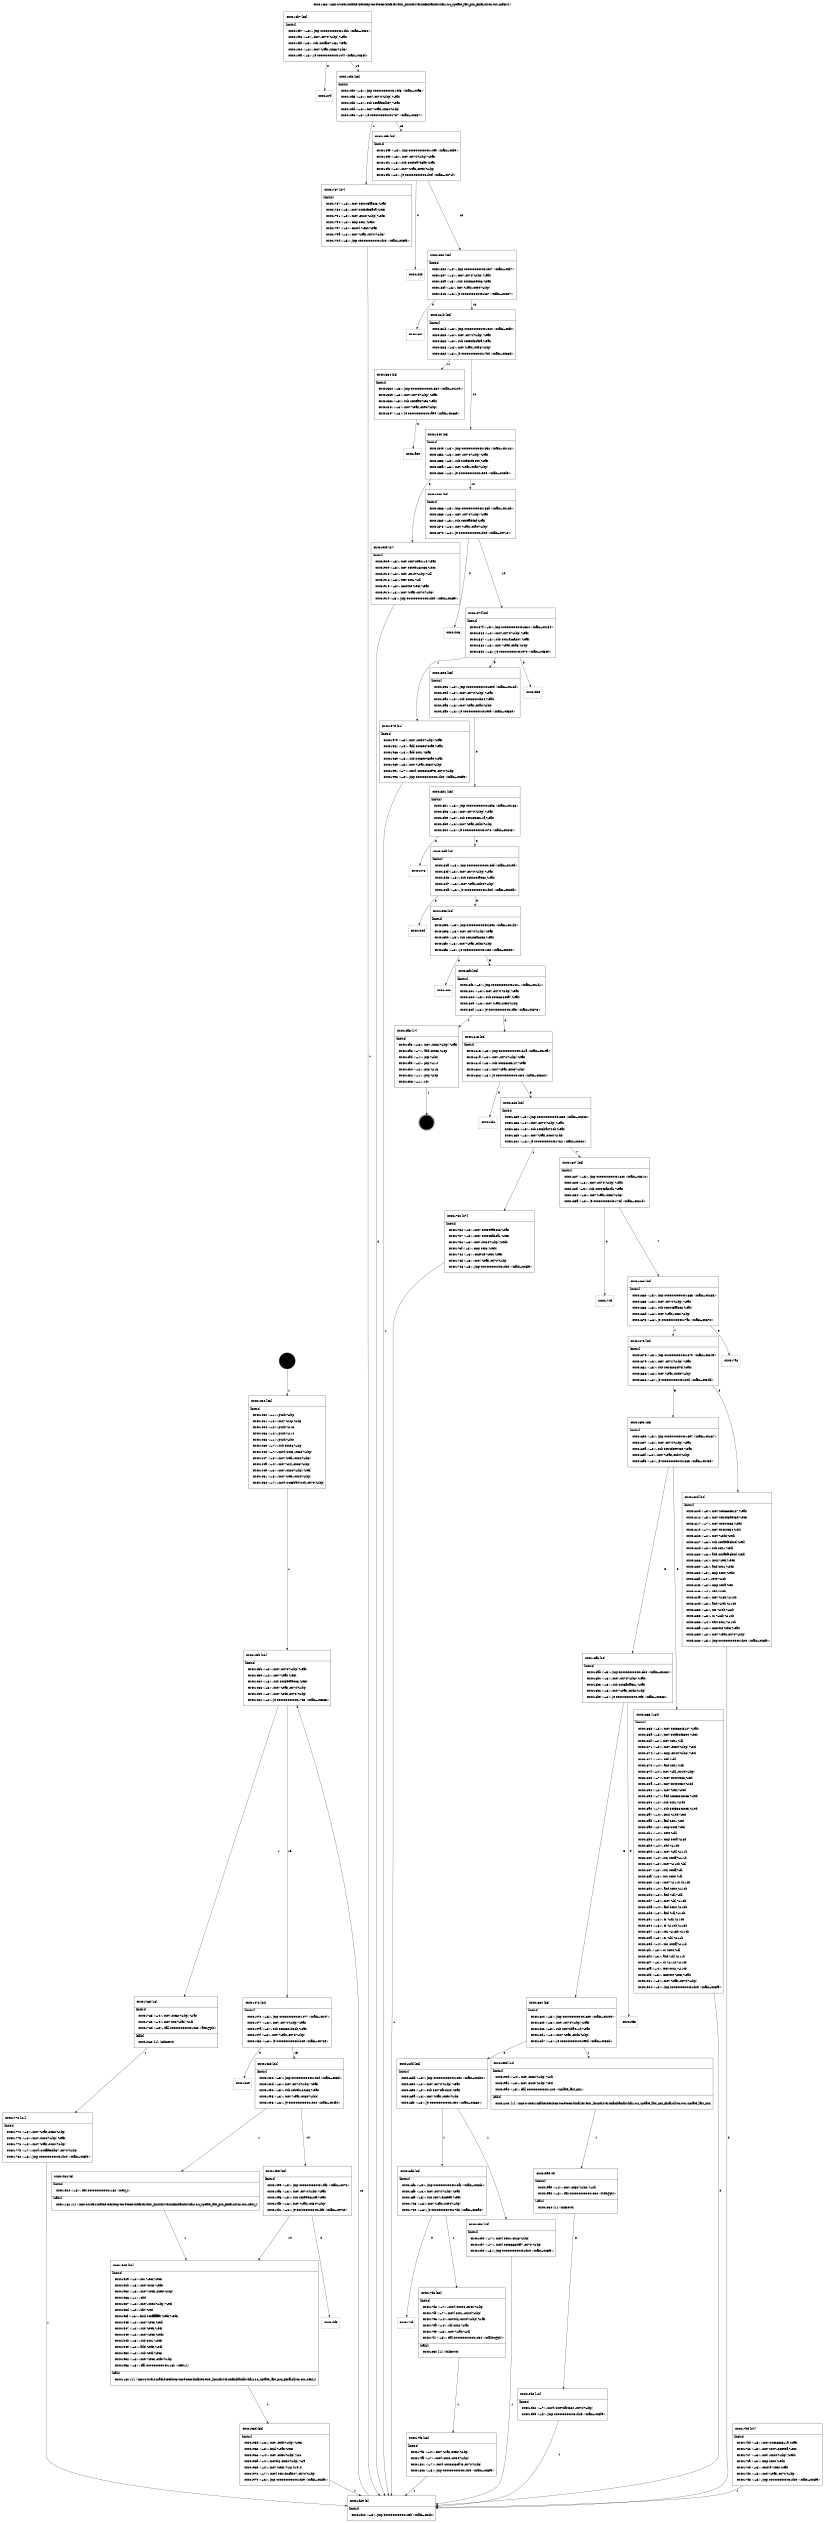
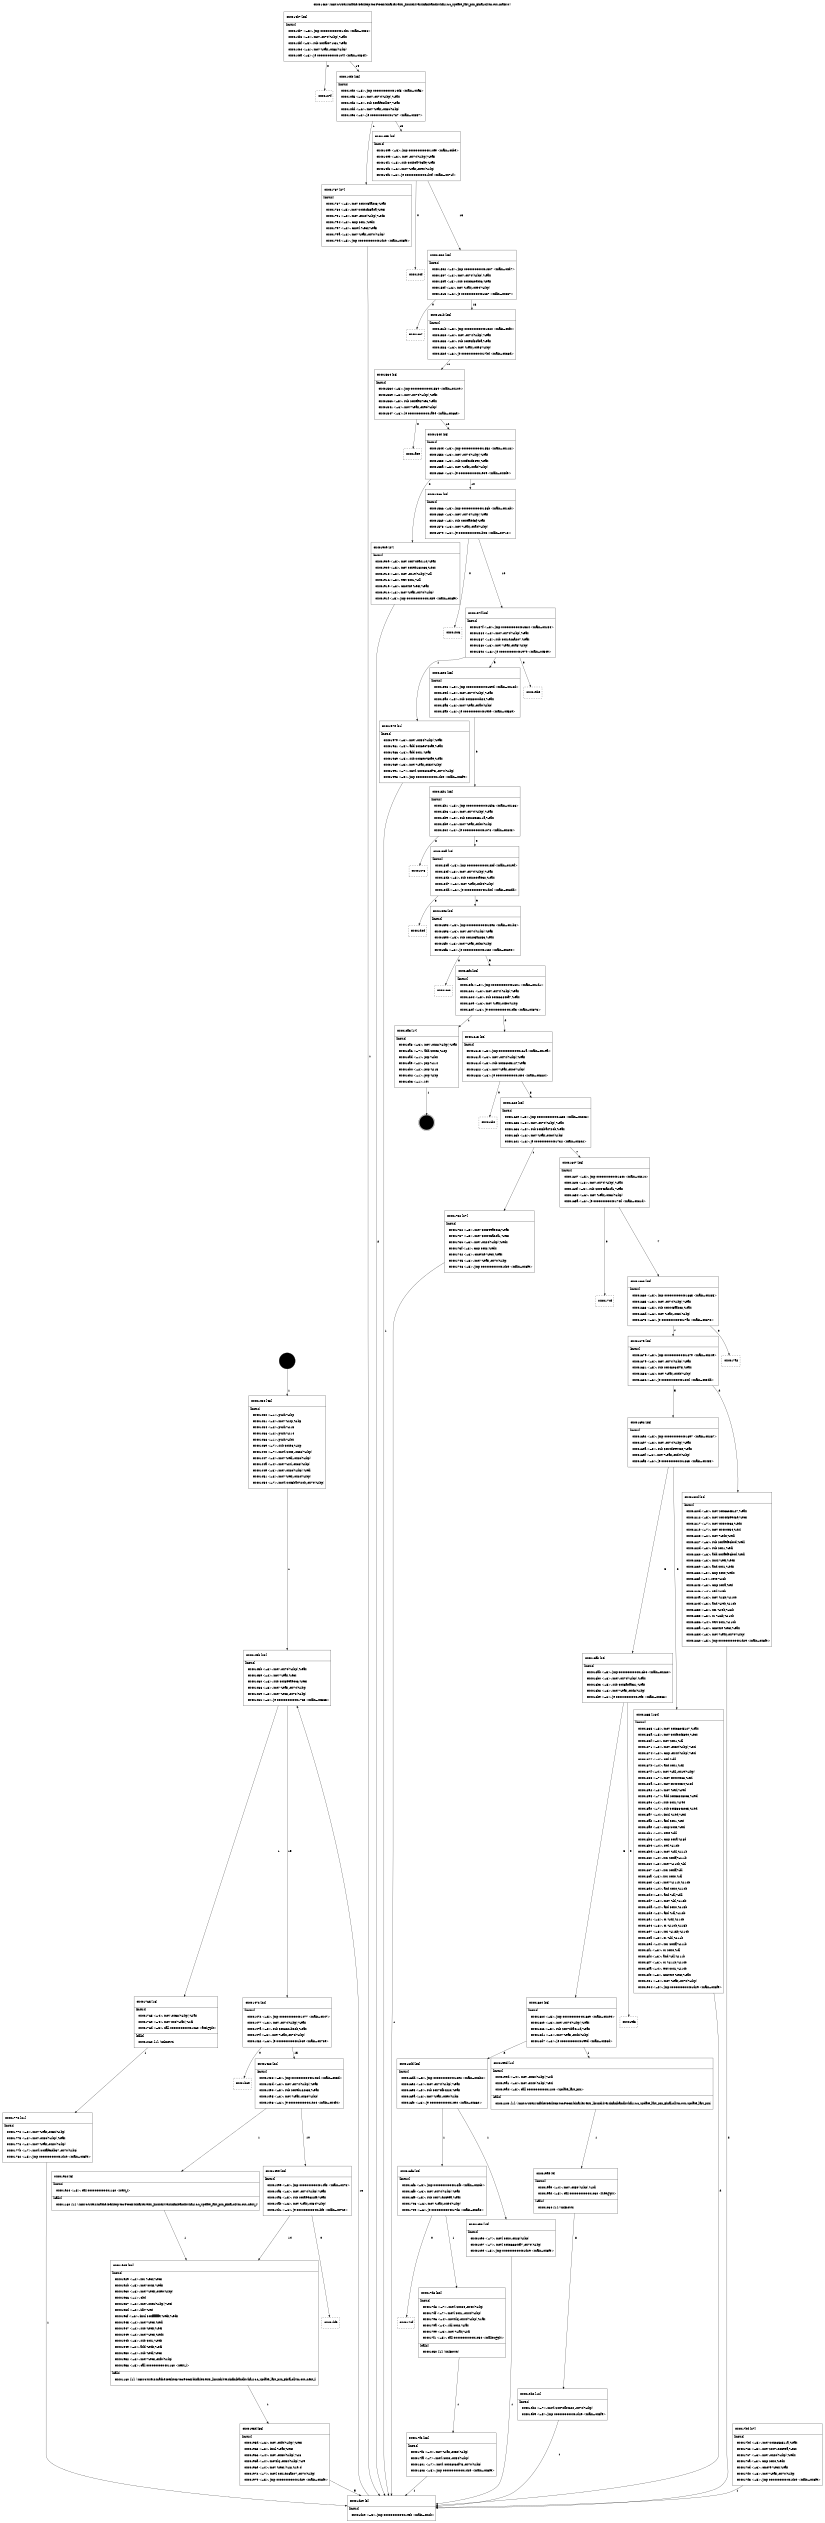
edge "0x40151b [25]" -> "0x40154d [25]": now "0x401534 [25]" -> "0x40154d [25]"
edge "0x40195d [33]" -> "0x401d29 [5]": label " 1" -> " 5"
